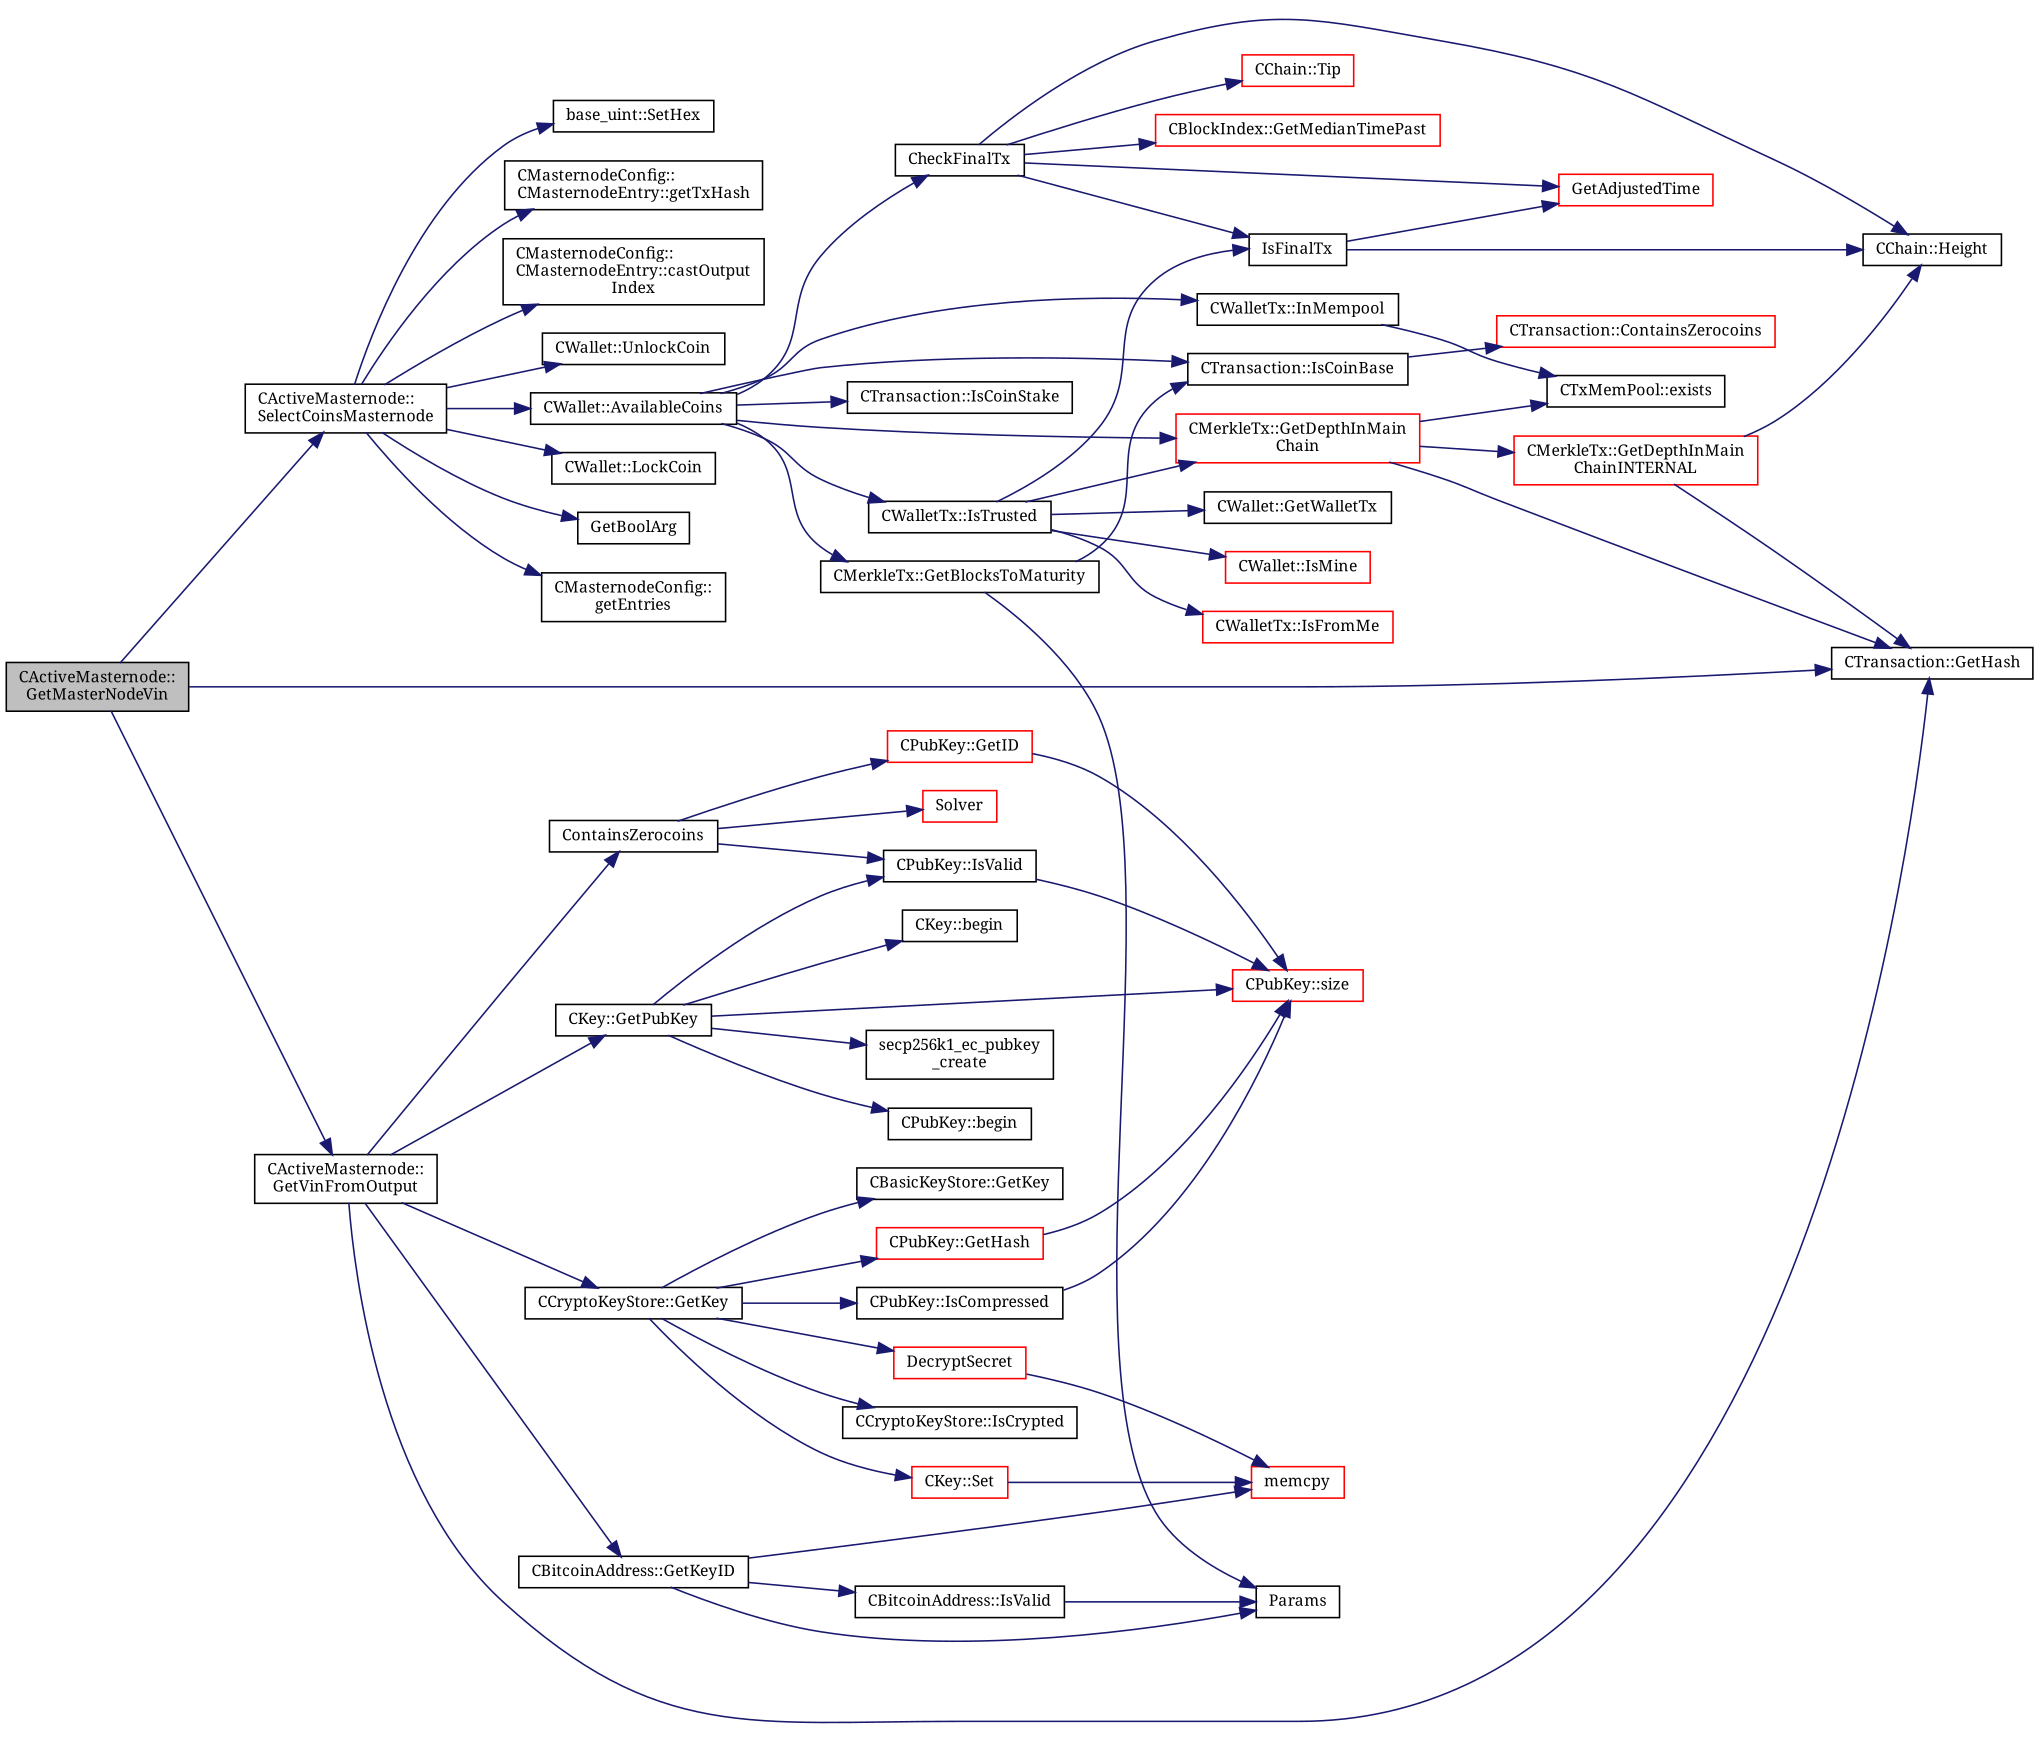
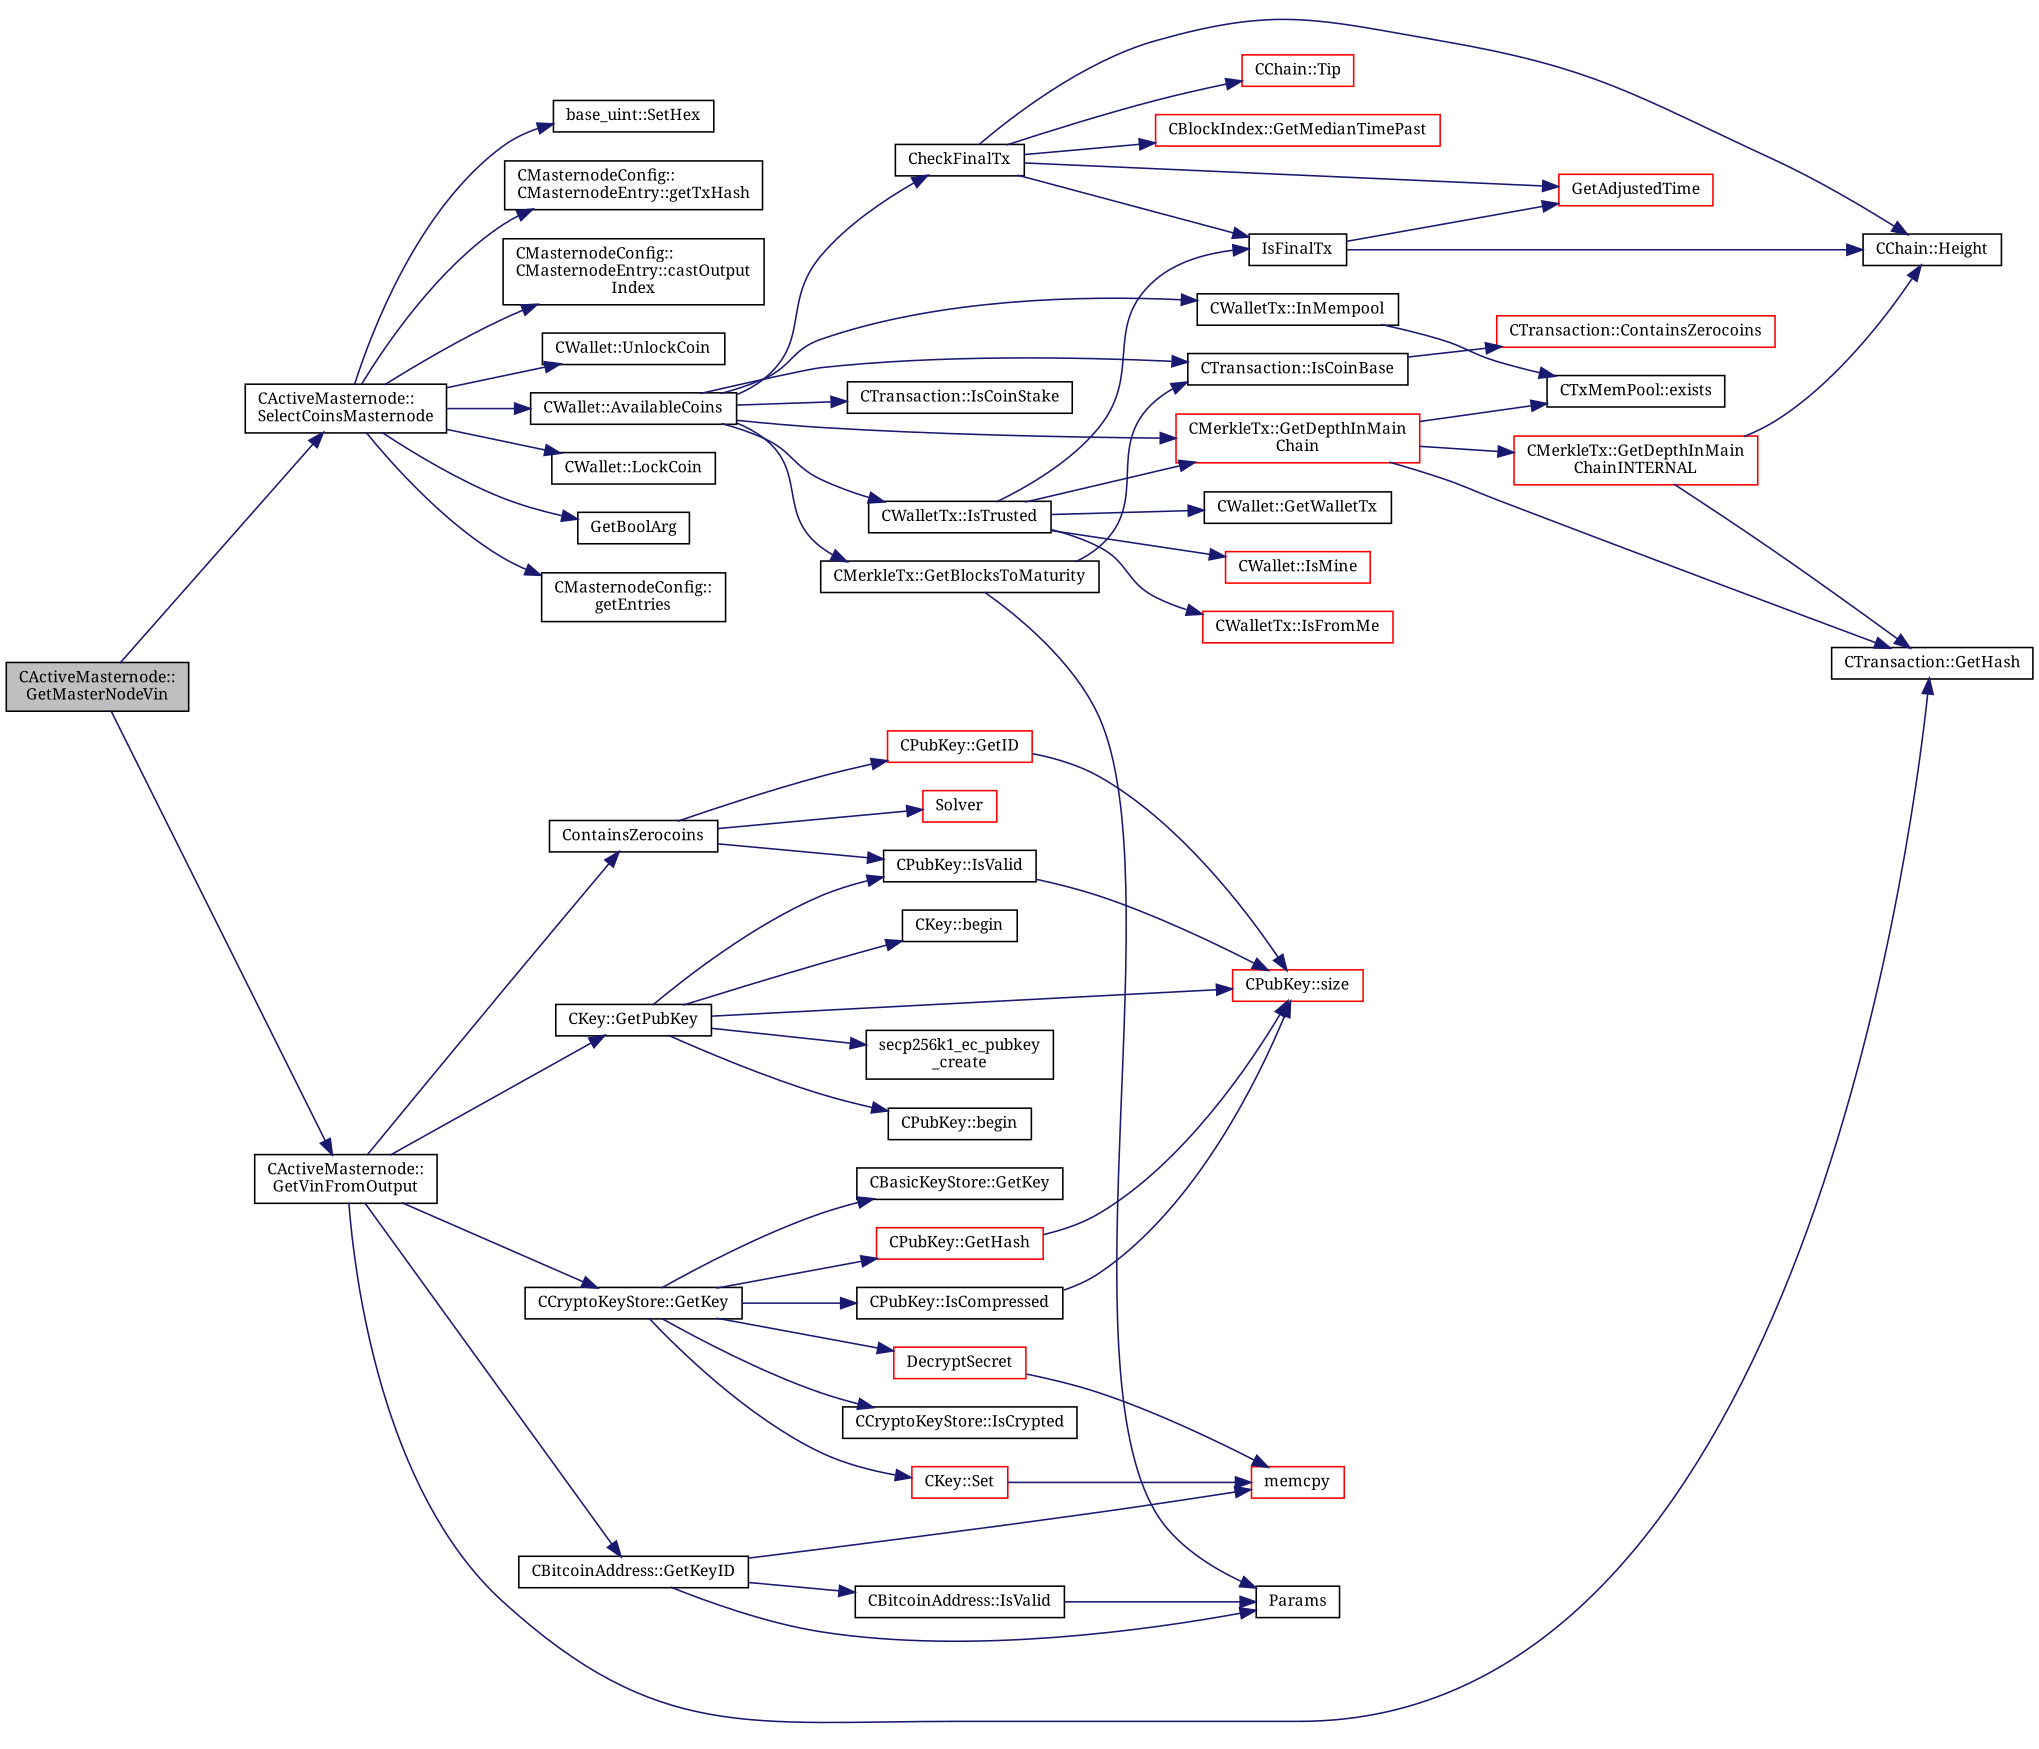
edge "CActiveMasternode:: GetMasterNodeVin" -> "CTransaction::GetHash": removed
